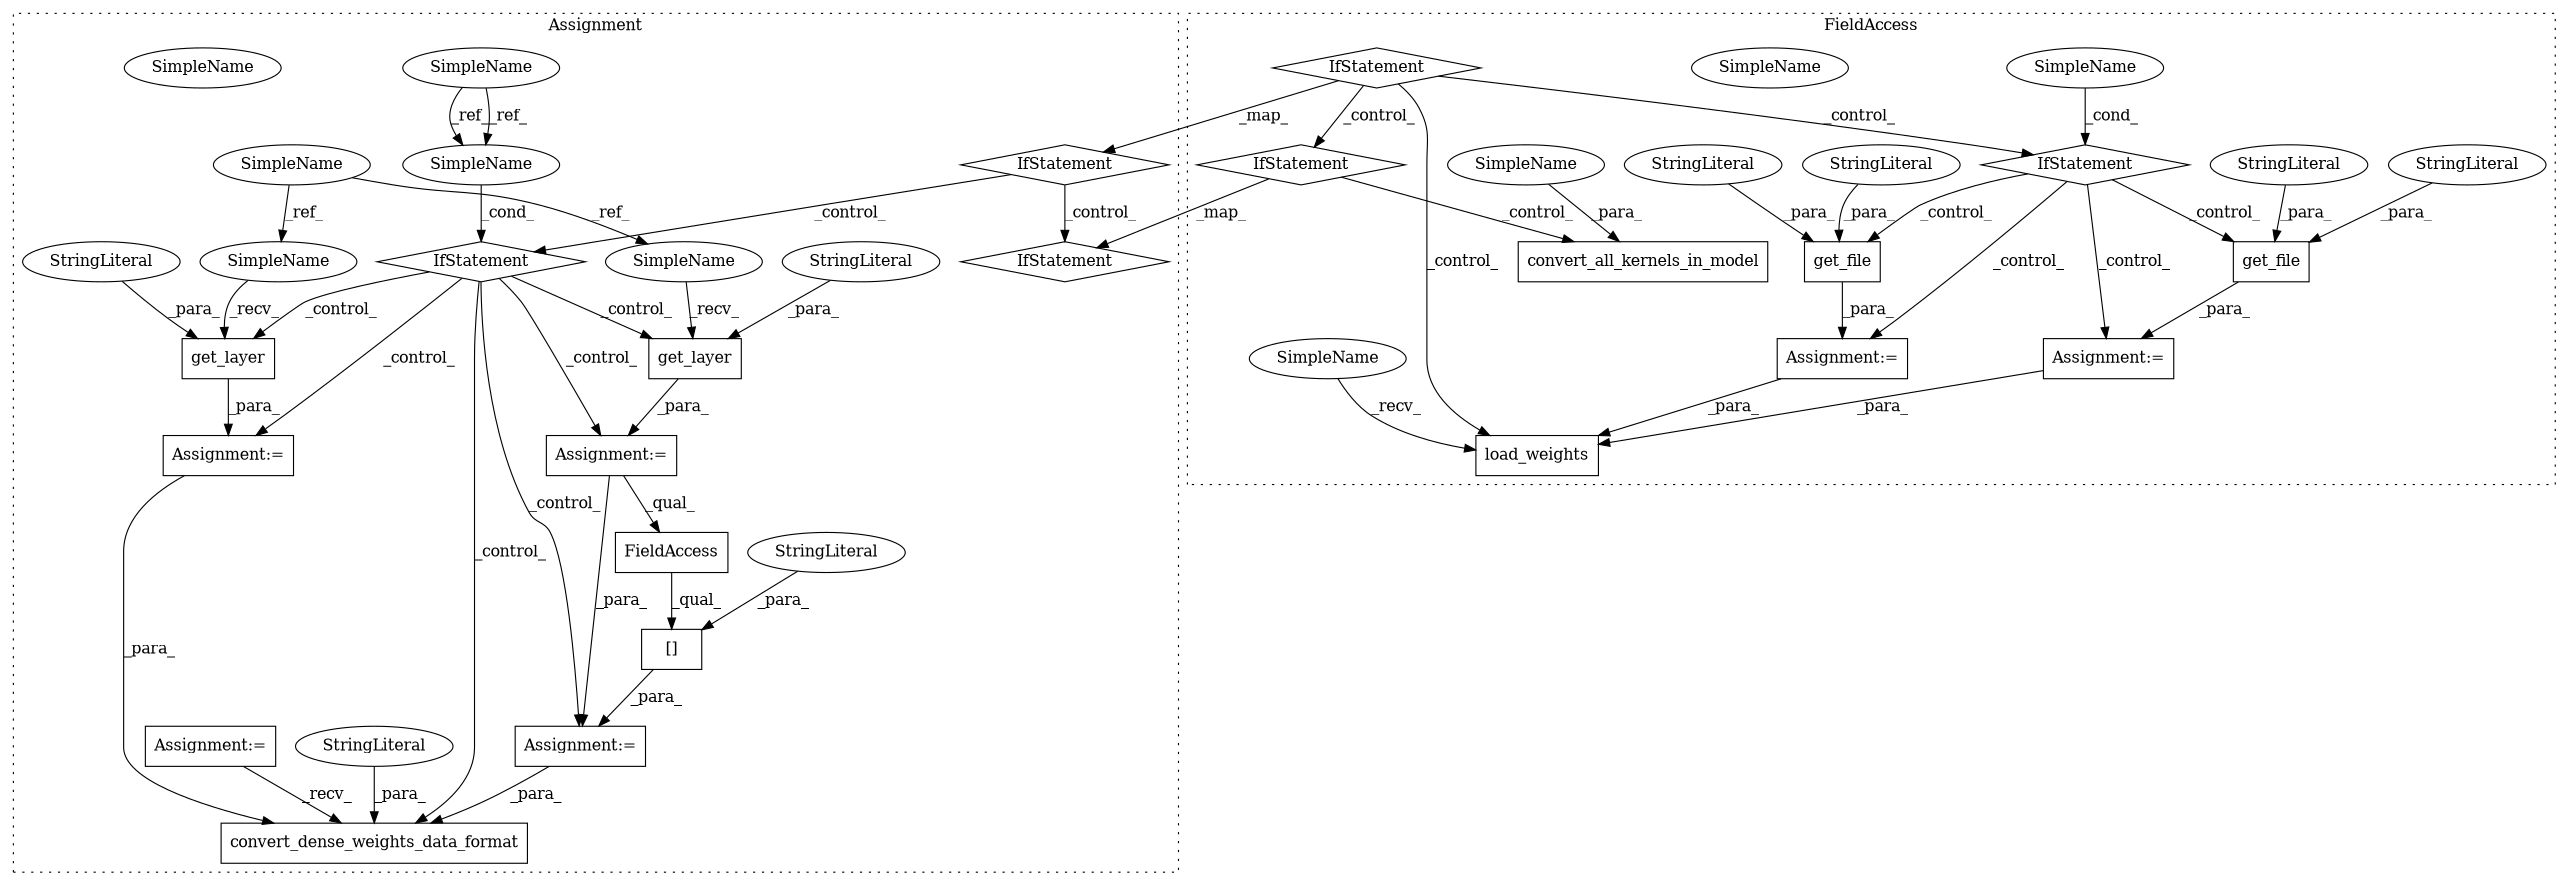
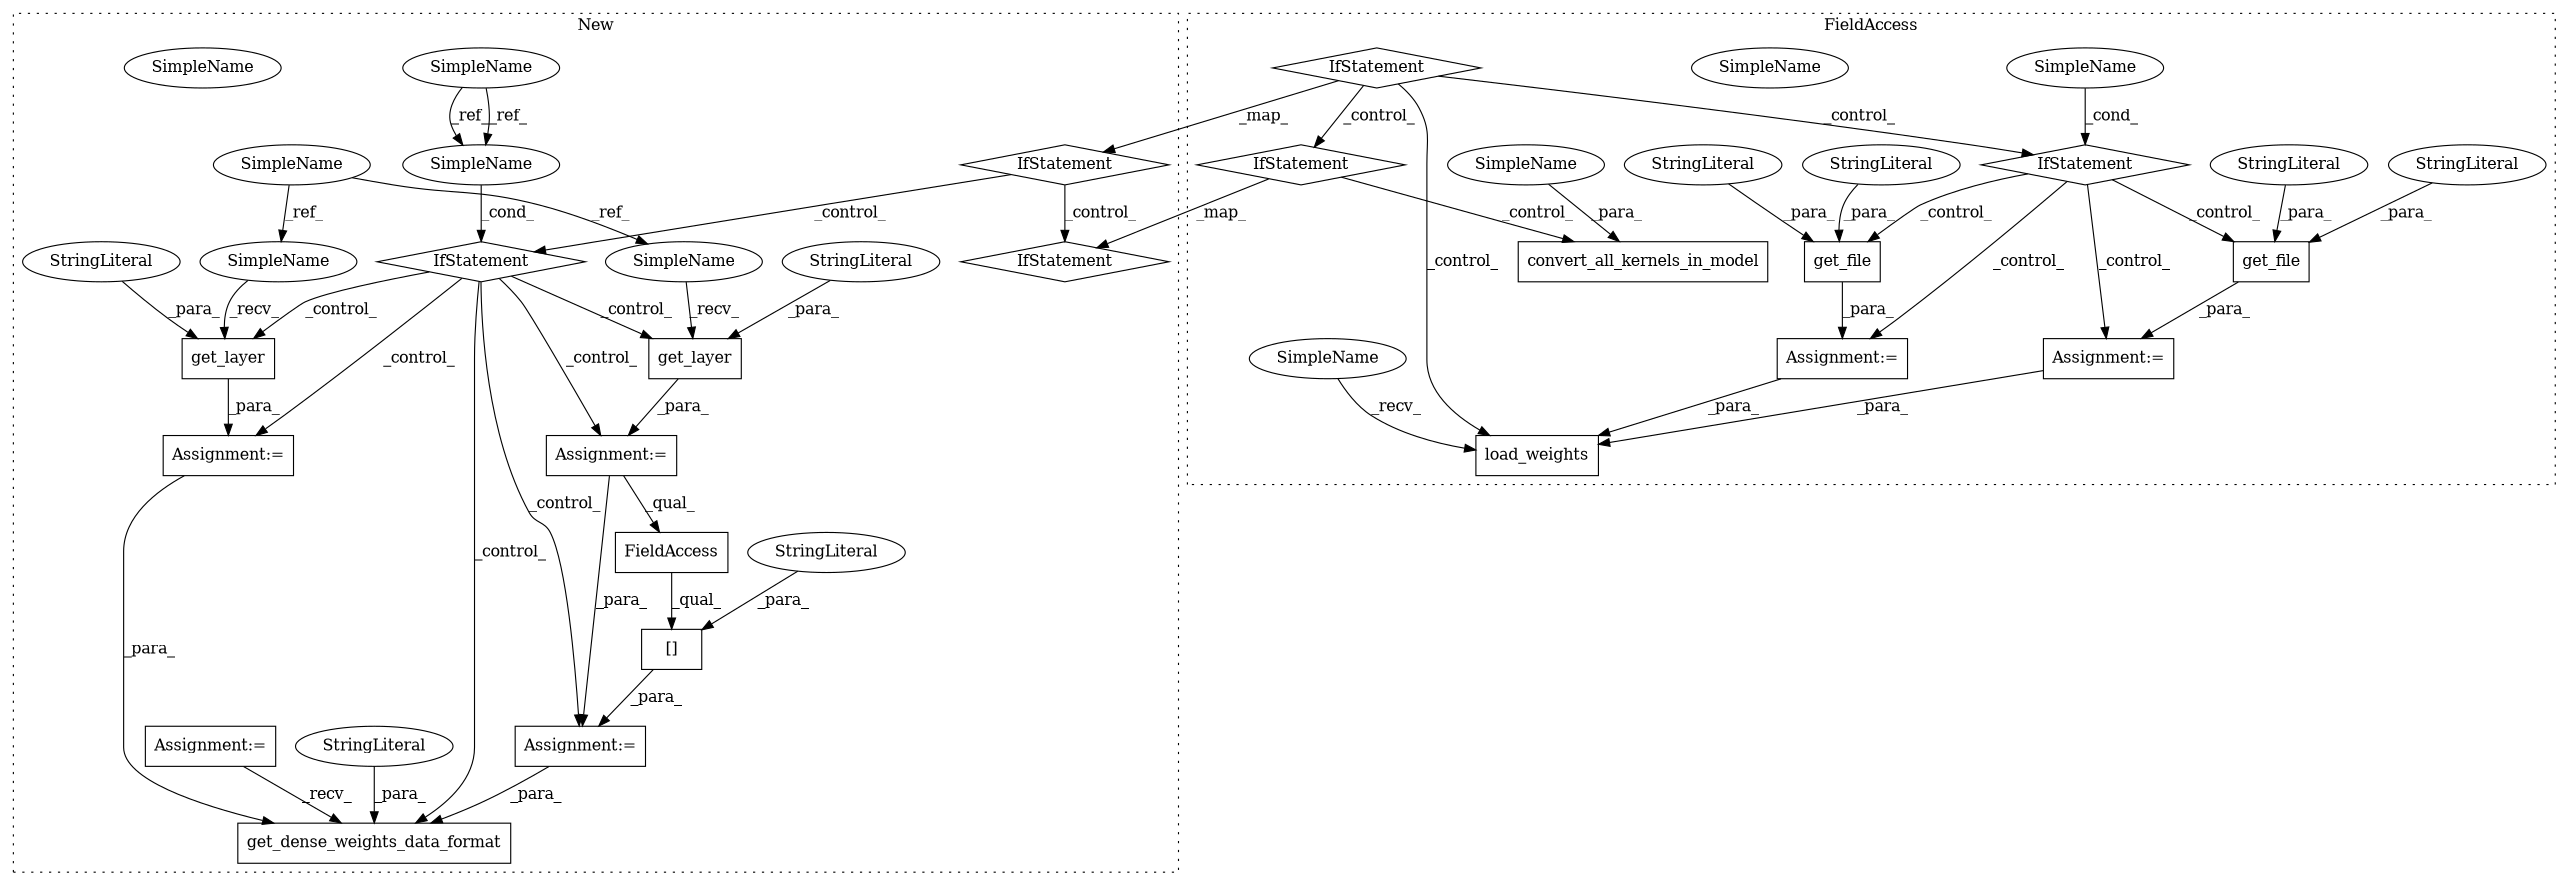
cluster "Assignment": label "Assignment" -> "New"
node "convert_dense_weights_data_format": label "convert_dense_weights_data_format" -> "get_dense_weights_data_format"
